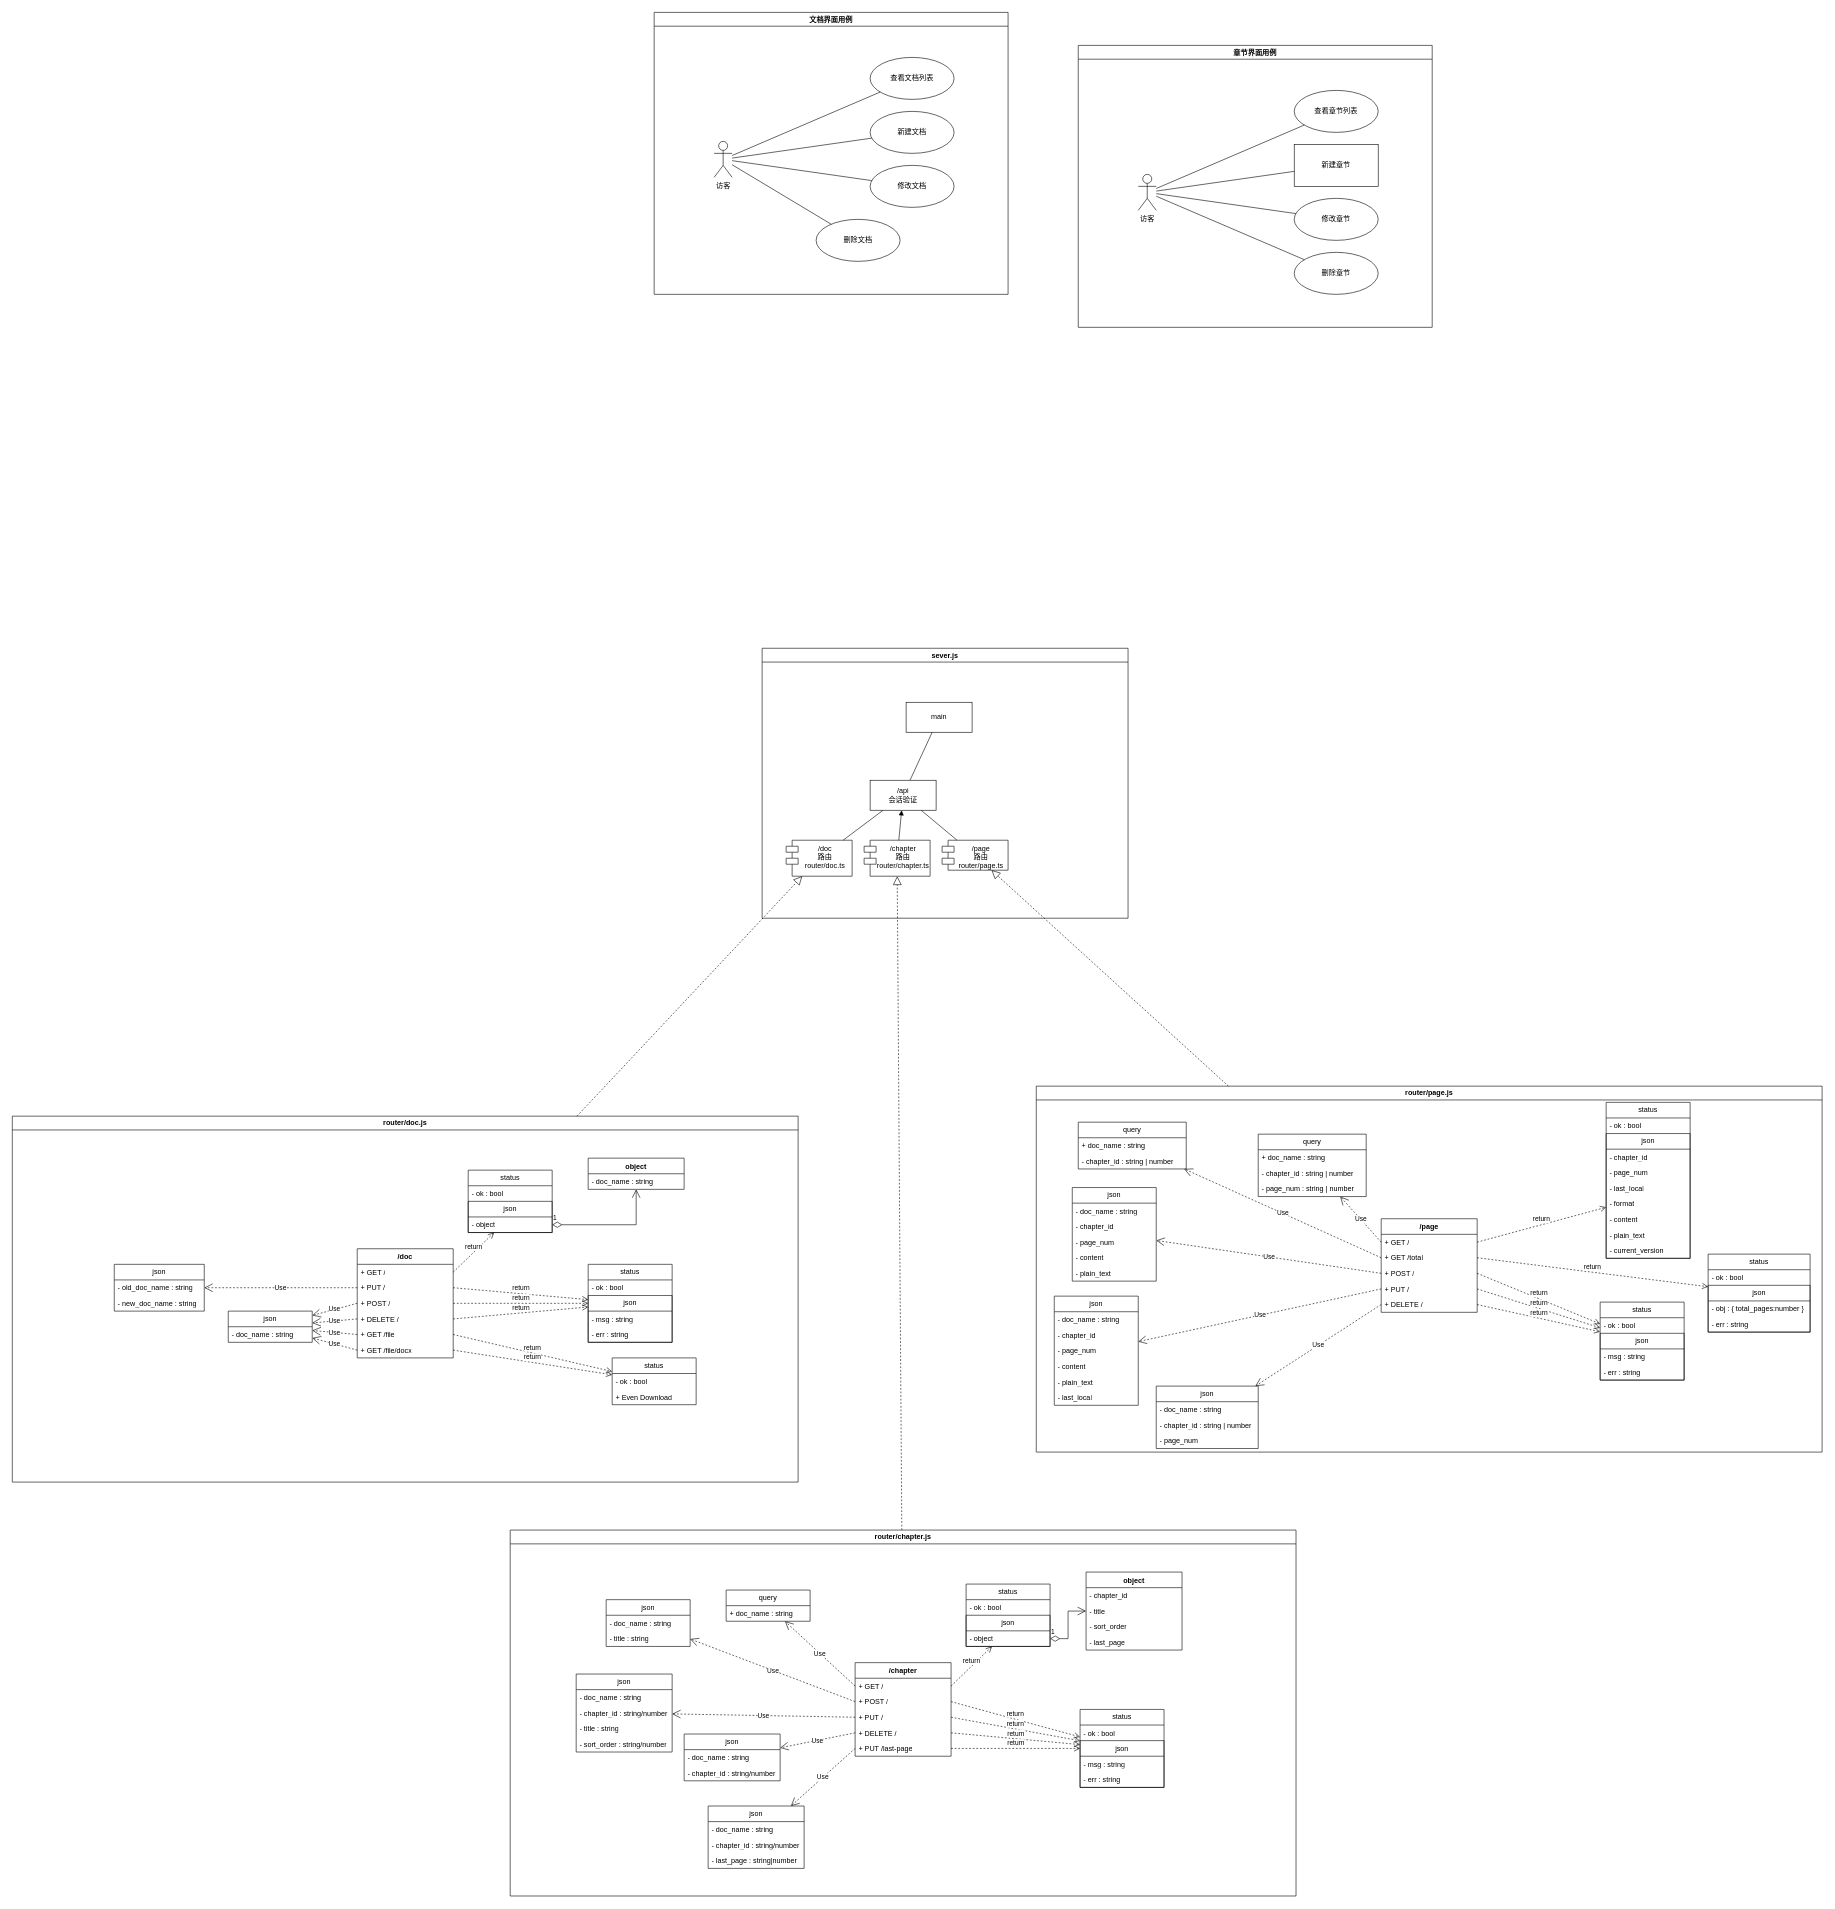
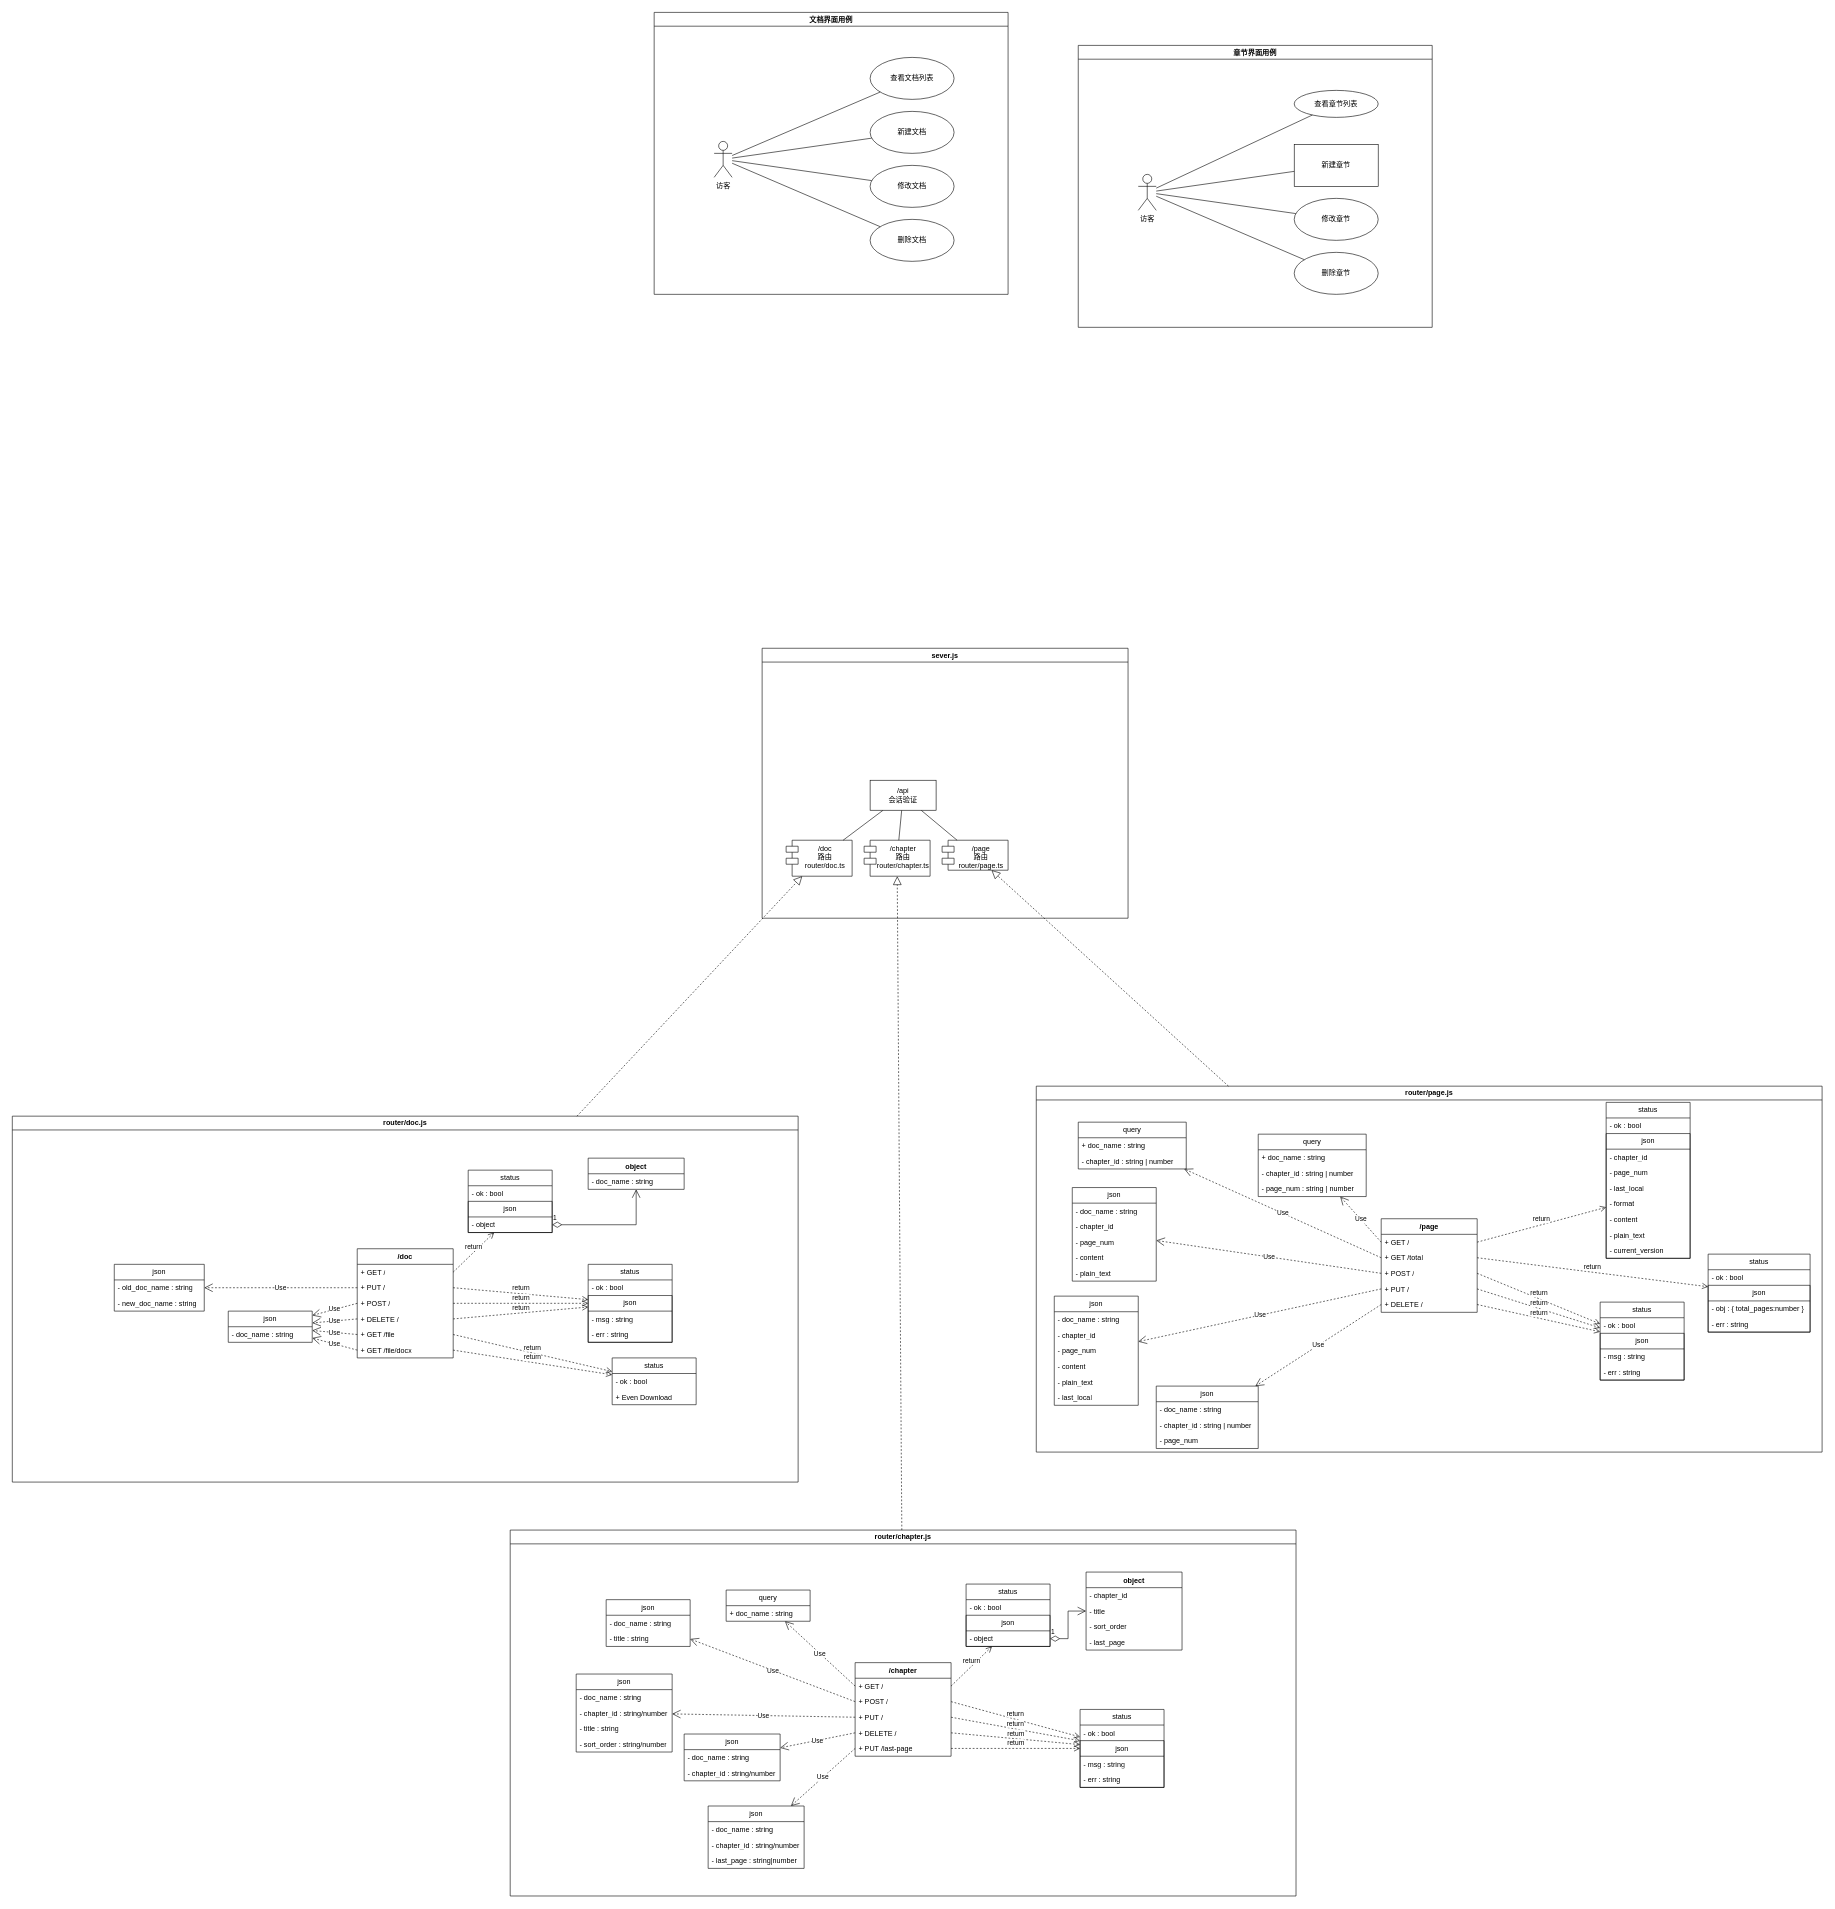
node "查看章节列表": size 84x42 -> 84x27
node "删除文档": moved (858, 240) -> (912, 240)
node "main": removed
edge "main" -- "/api 会话验证": removed
edge "/chapter 路由 router/chapter.ts" -> "/api 会话验证": arrowhead block -> none
